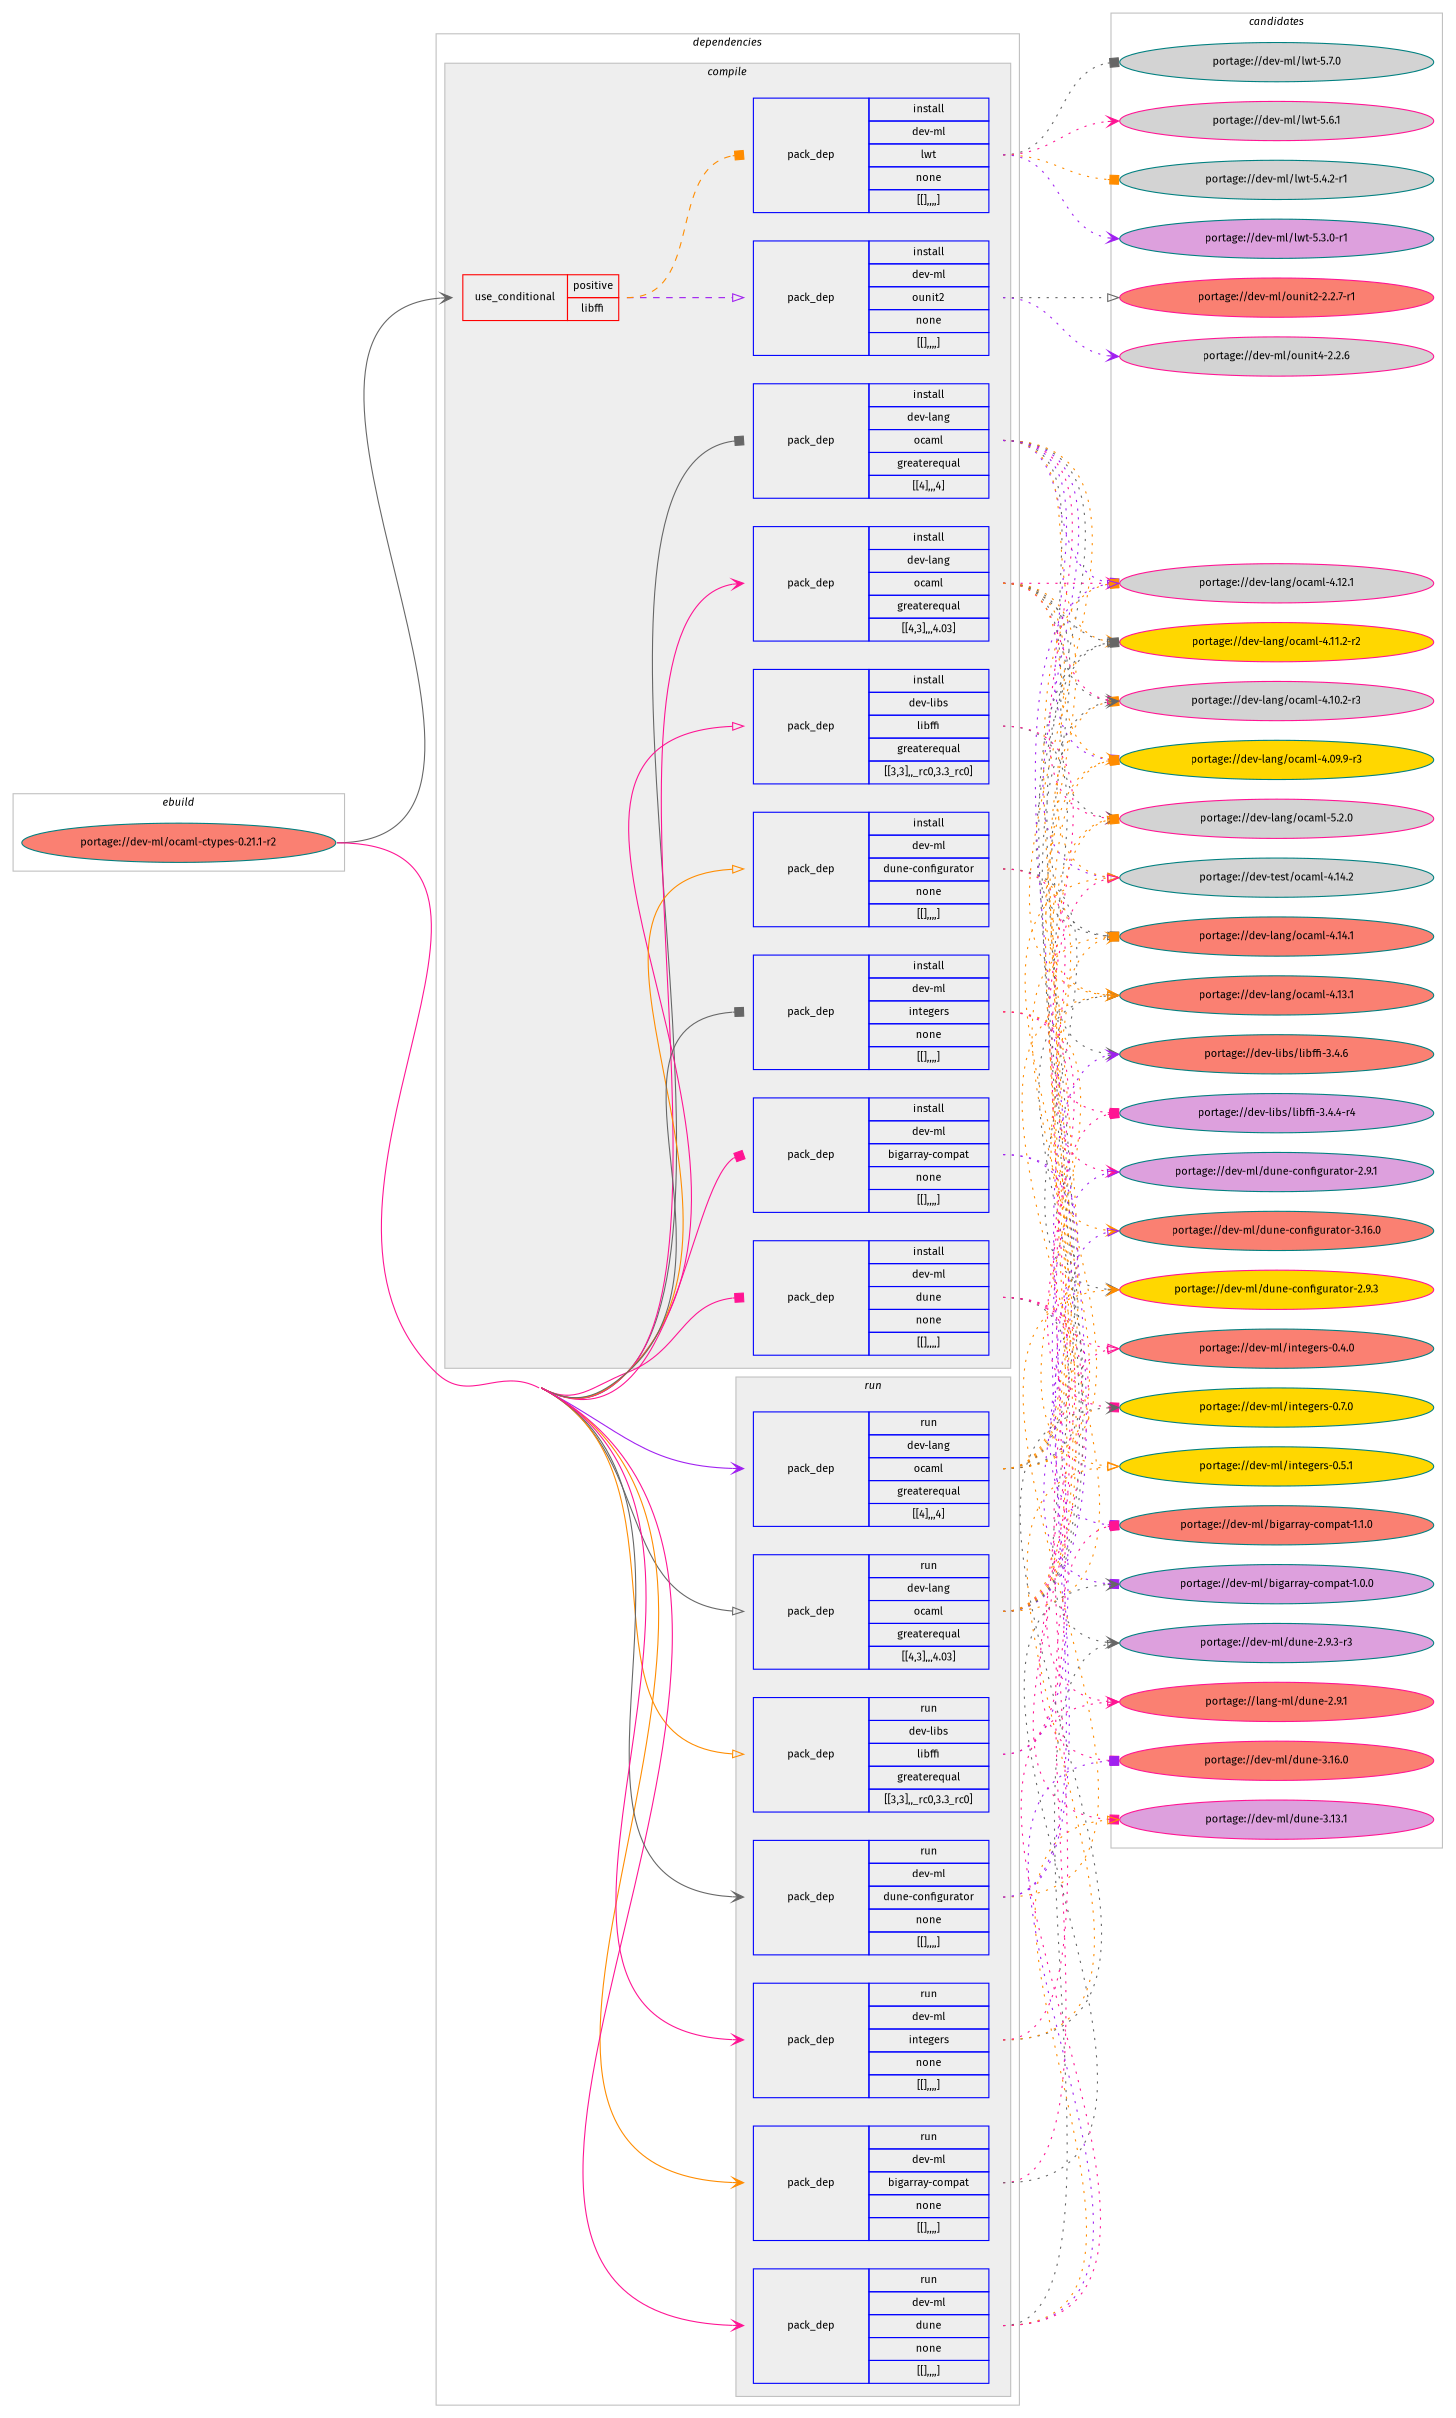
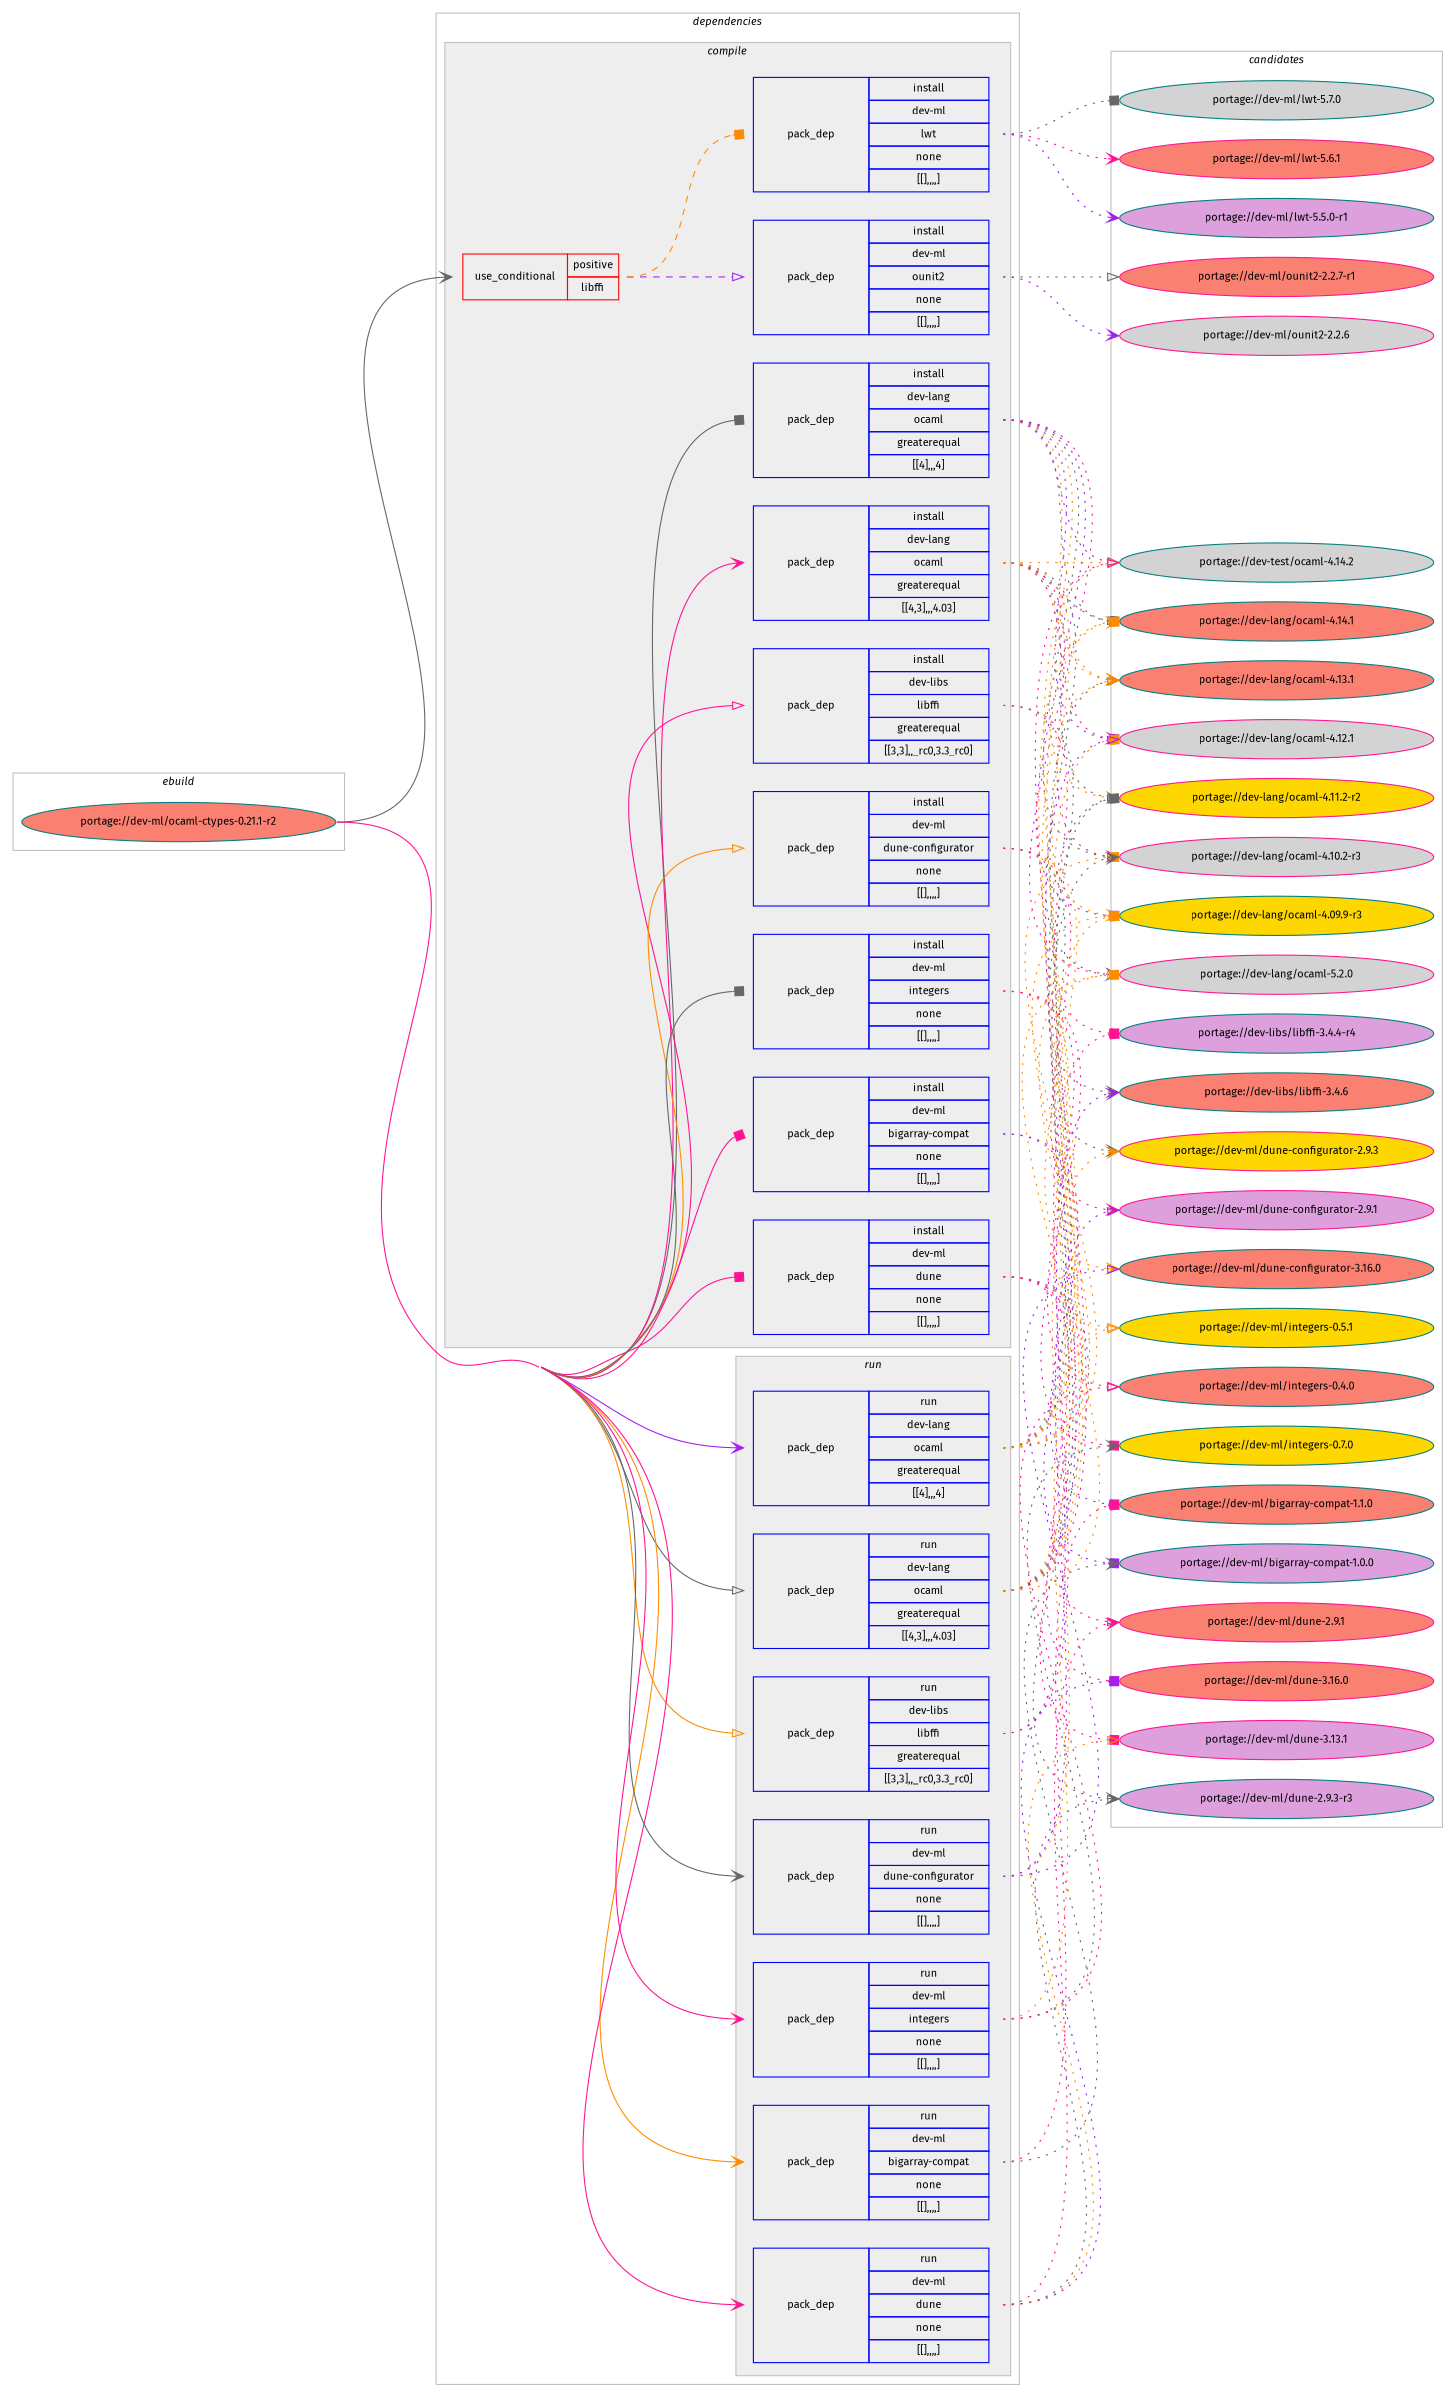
node "portage://dev-ml/lwt-5.6.1": fillcolor lightgrey -> salmon
node "portage://dev-ml/lwt-5.4.2-r1": removed
node "portage://dev-ml/lwt-5.3.0-r1": label "portage://dev-ml/lwt-5.3.0-r1" -> "portage://dev-ml/lwt-5.5.0-r1"
node "portage://dev-ml/ounit4-2.2.6": label "portage://dev-ml/ounit4-2.2.6" -> "portage://dev-ml/ounit2-2.2.6"
node "portage://dev-ml/dune-configurator-2.9.1": color teal -> deeppink
node "portage://lang-ml/dune-2.9.1": label "portage://lang-ml/dune-2.9.1" -> "portage://dev-ml/dune-2.9.1"
